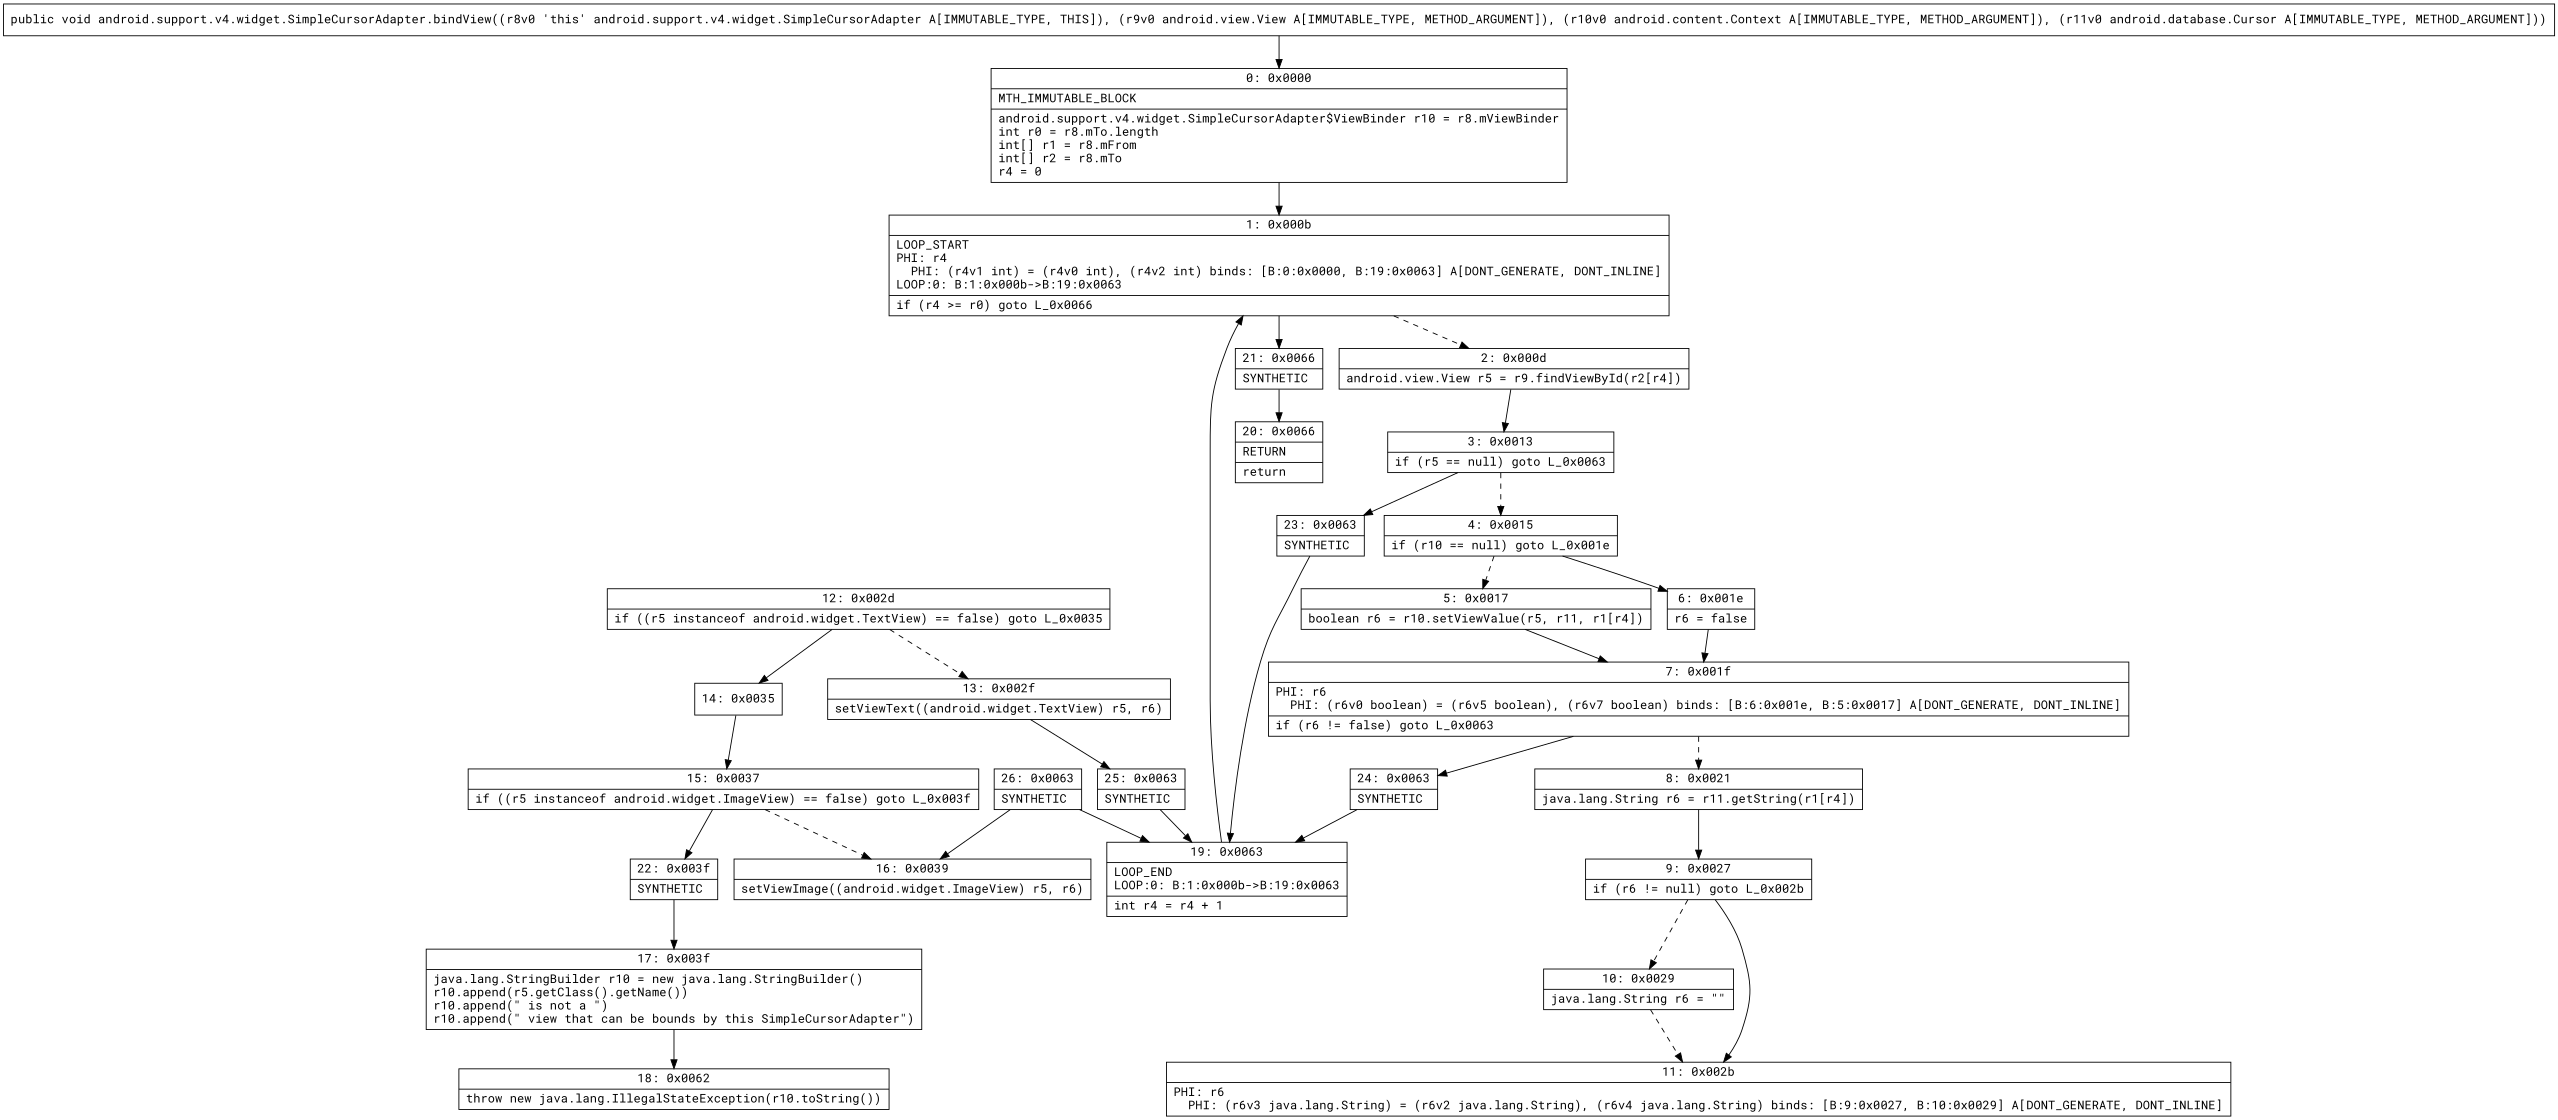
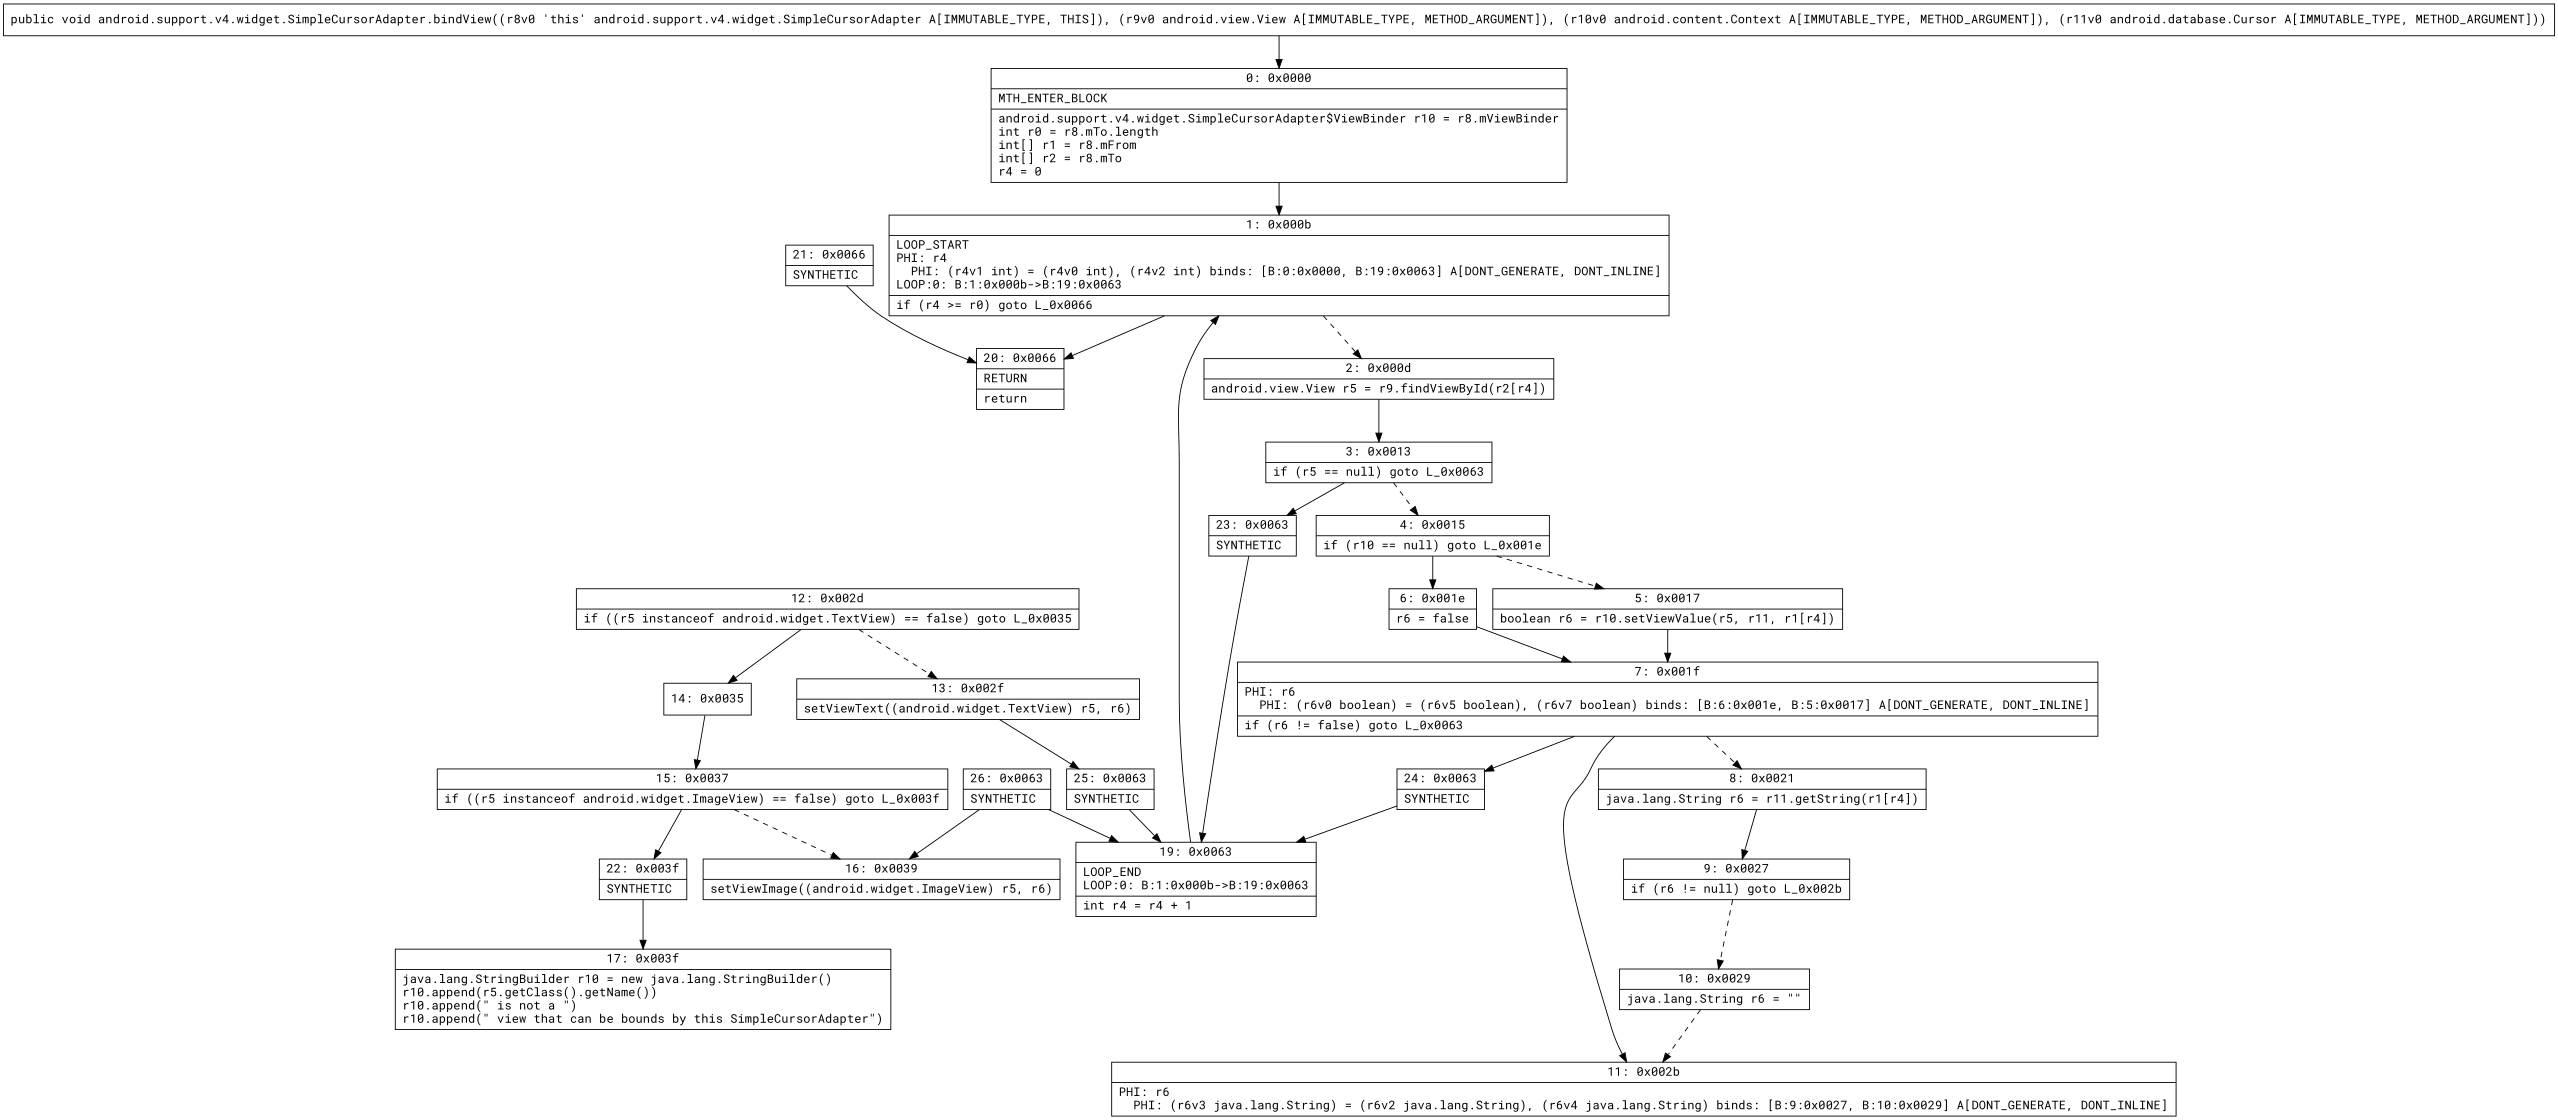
node "0: 0x0000": text "MTH_IMMUTABLE_BLOCK" -> "MTH_ENTER_BLOCK"
edge "1: 0x000b" -> "21: 0x0066": now "1: 0x000b" -> "20: 0x0066"
edge "9: 0x0027" -> "11: 0x002b": now "7: 0x001f" -> "11: 0x002b"
node "18: 0x0062": removed
